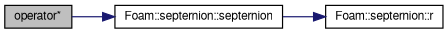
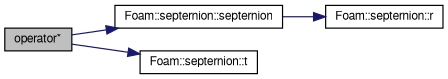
node "Foam::septernion::t": added
